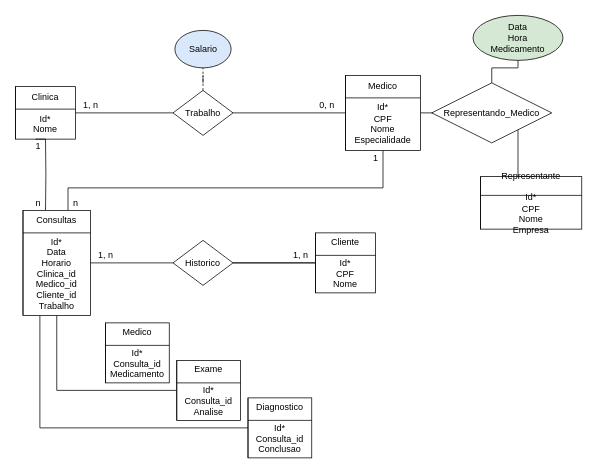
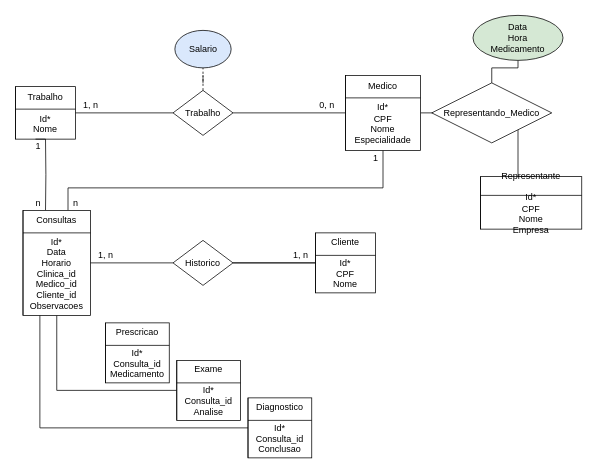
node "Clinica Id* Nome": label "Clinica Id* Nome" -> "Trabalho Id* Nome"
node "Consultas Id* Data Horario Clinica_id Medico_id Cliente_id Trabalho": label "Consultas Id* Data Horario Clinica_id Medico_id Cliente_id Trabalho" -> "Consultas Id* Data Horario Clinica_id Medico_id Cliente_id Observacoes"
node "Medico Id* Consulta_id Medicamento": label "Medico Id* Consulta_id Medicamento" -> "Prescricao Id* Consulta_id Medicamento"
